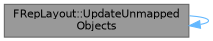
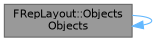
node "FRepLayout::UpdateUnmapped Objects": label "FRepLayout::UpdateUnmapped Objects" -> "FRepLayout::Objects Objects"
